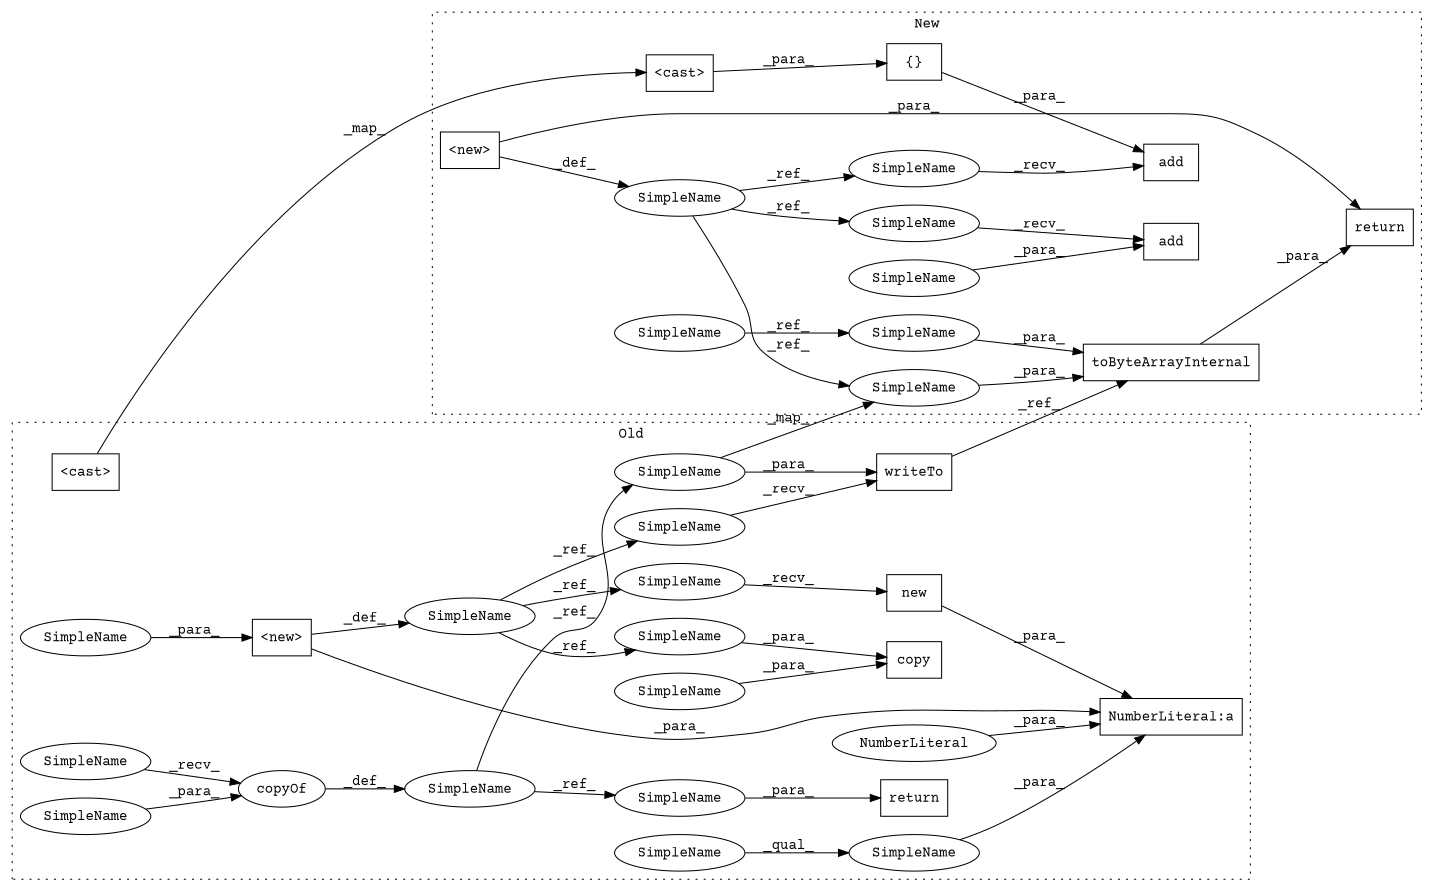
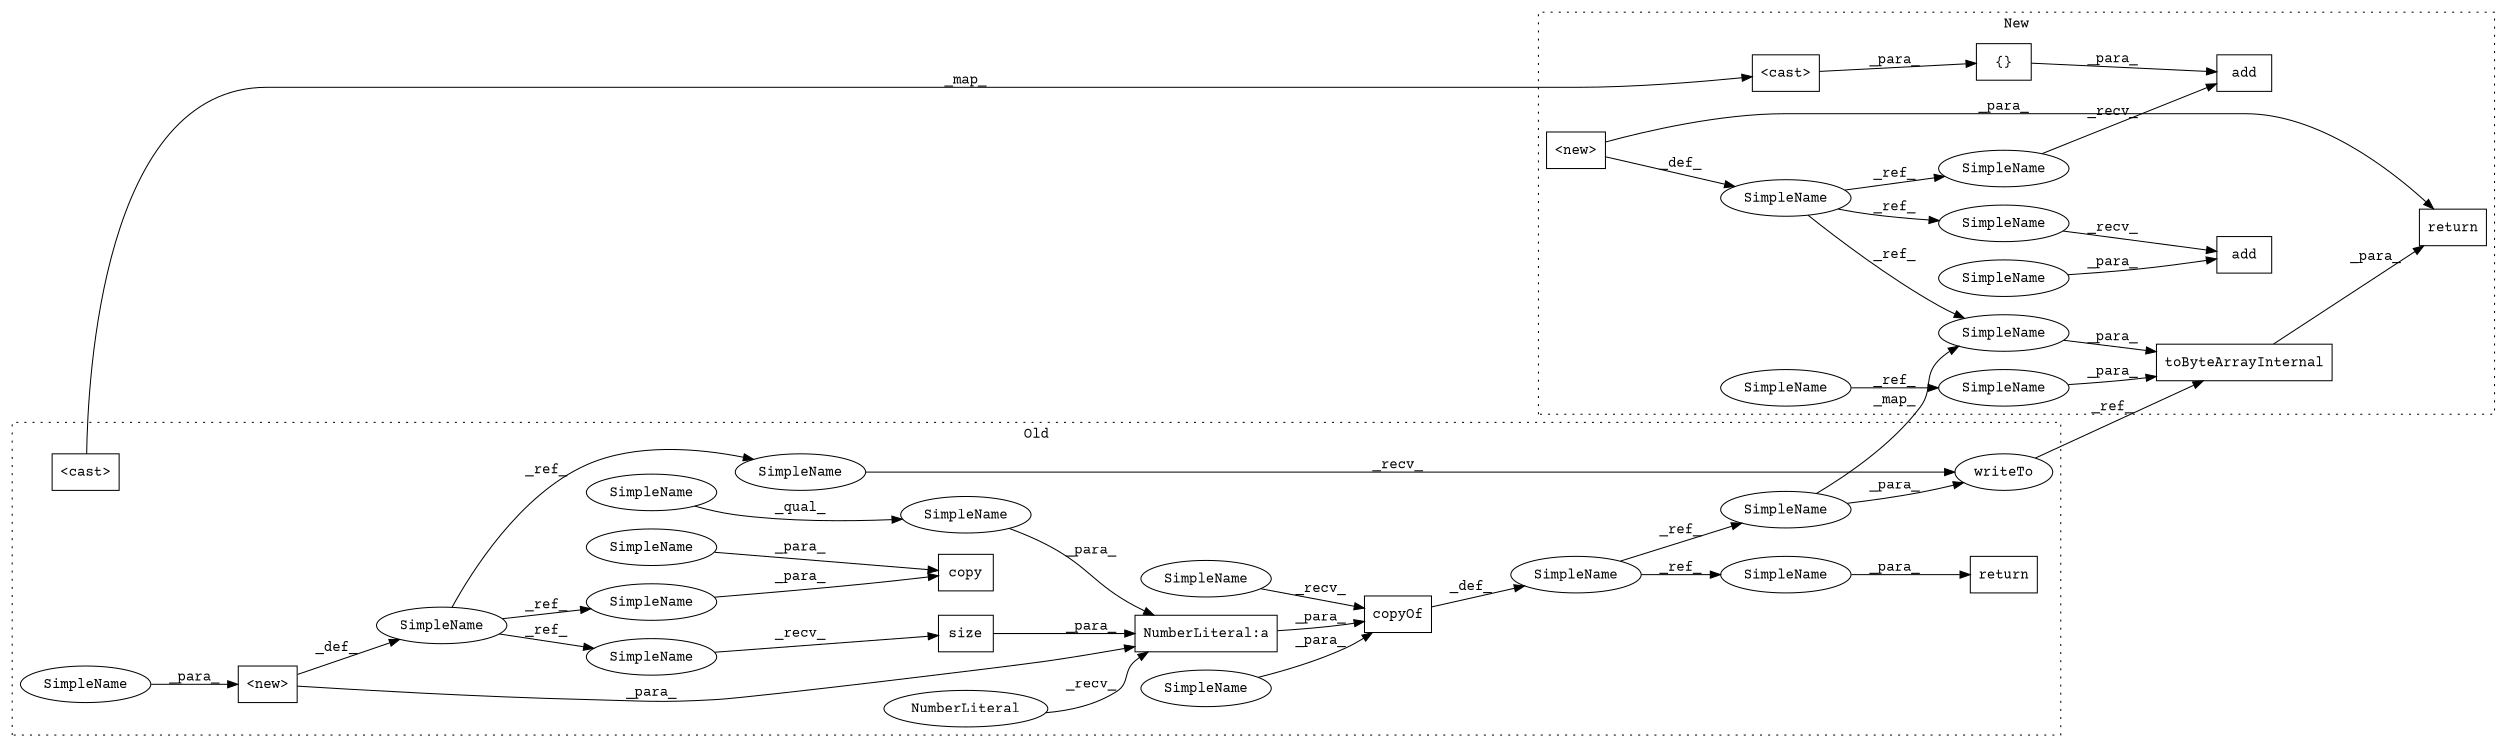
node "writeTo": shape box -> ellipse
node "new": label "new" -> "size"
edge "NumberLiteral:a" -> "copyOf": added, label "_para_"
edge "NumberLiteral" -> "NumberLiteral:a": label "_para_" -> "_recv_"
node "copyOf": shape ellipse -> box
